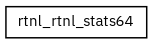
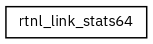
node "rtnl_rtnl_stats64": label "rtnl_rtnl_stats64" -> "rtnl_link_stats64"
